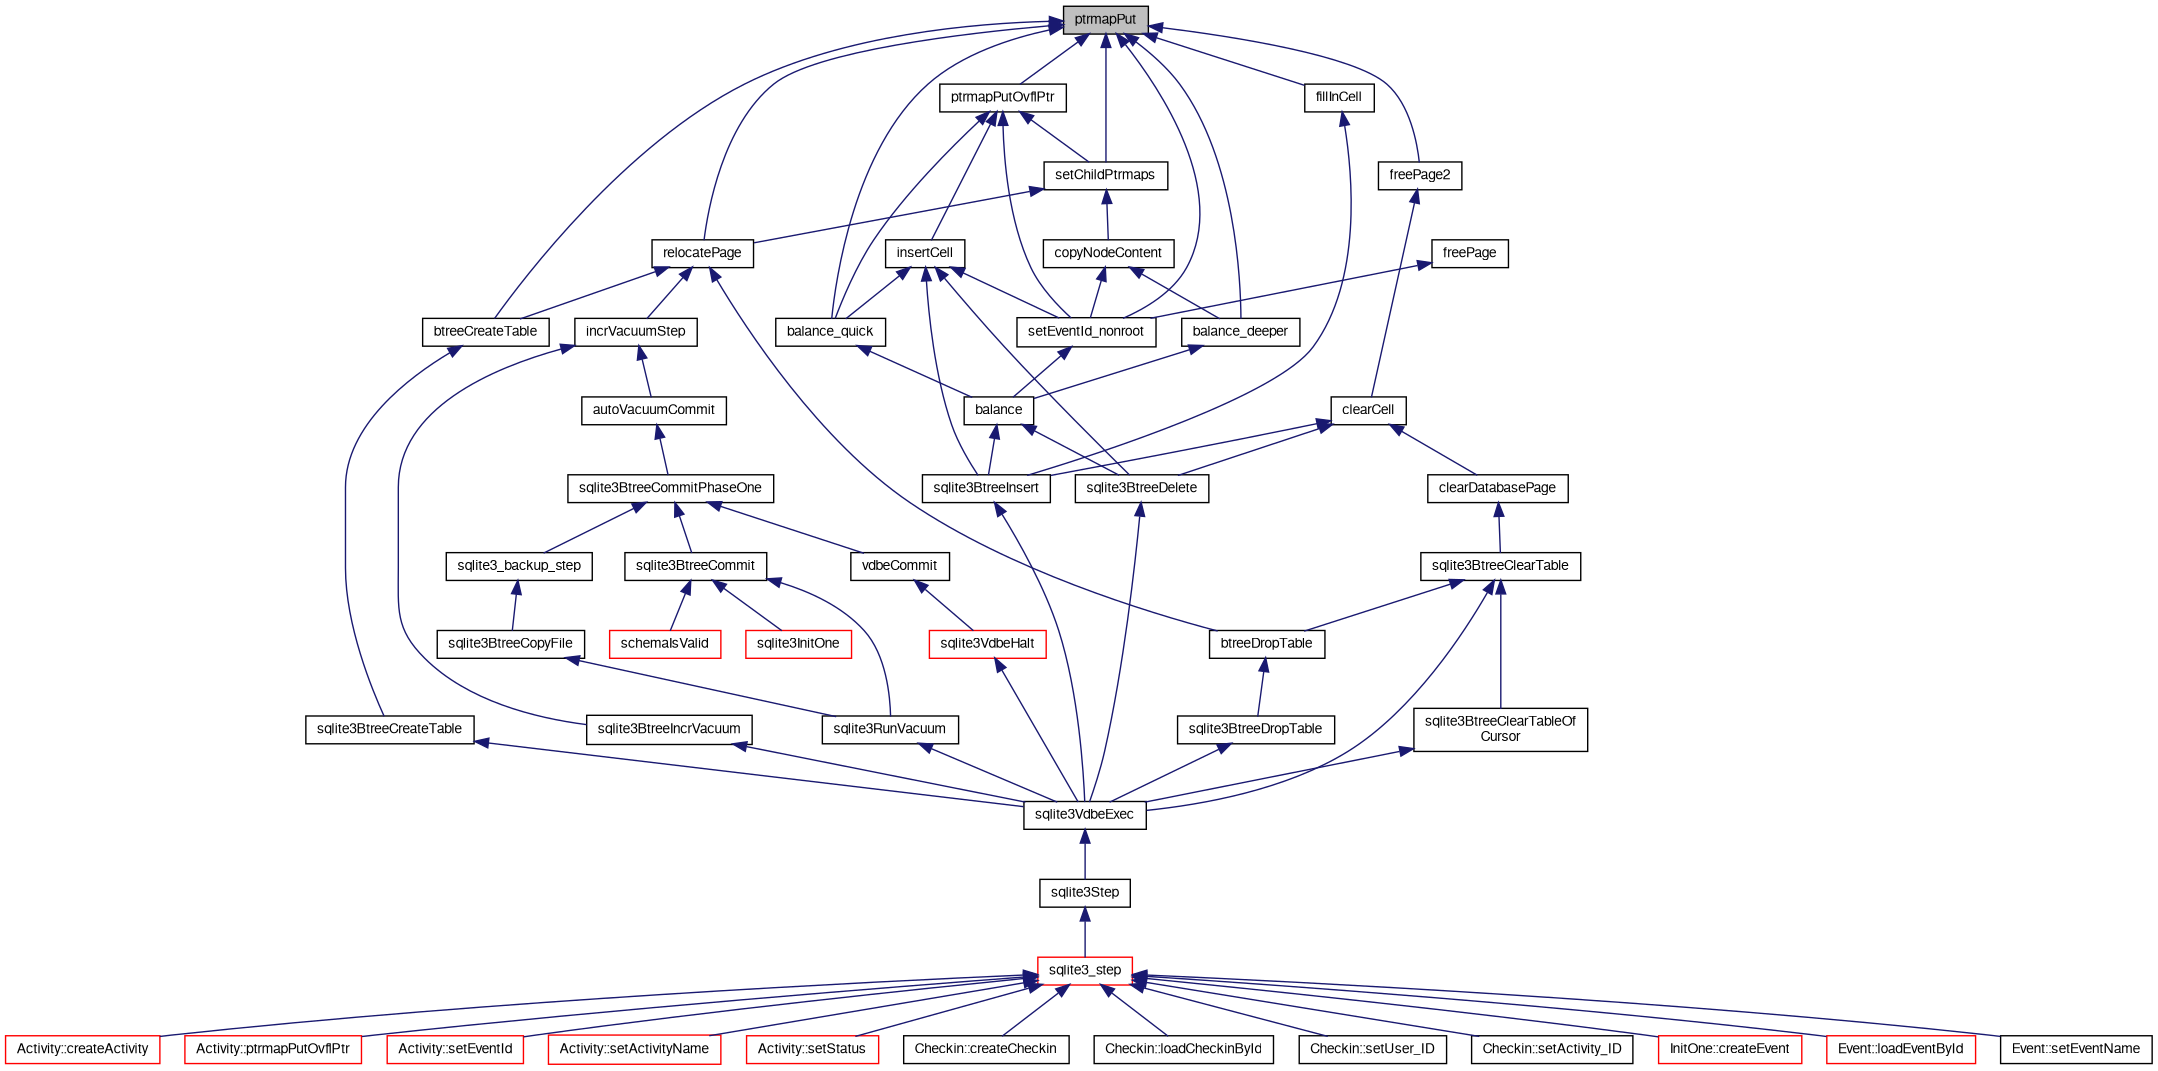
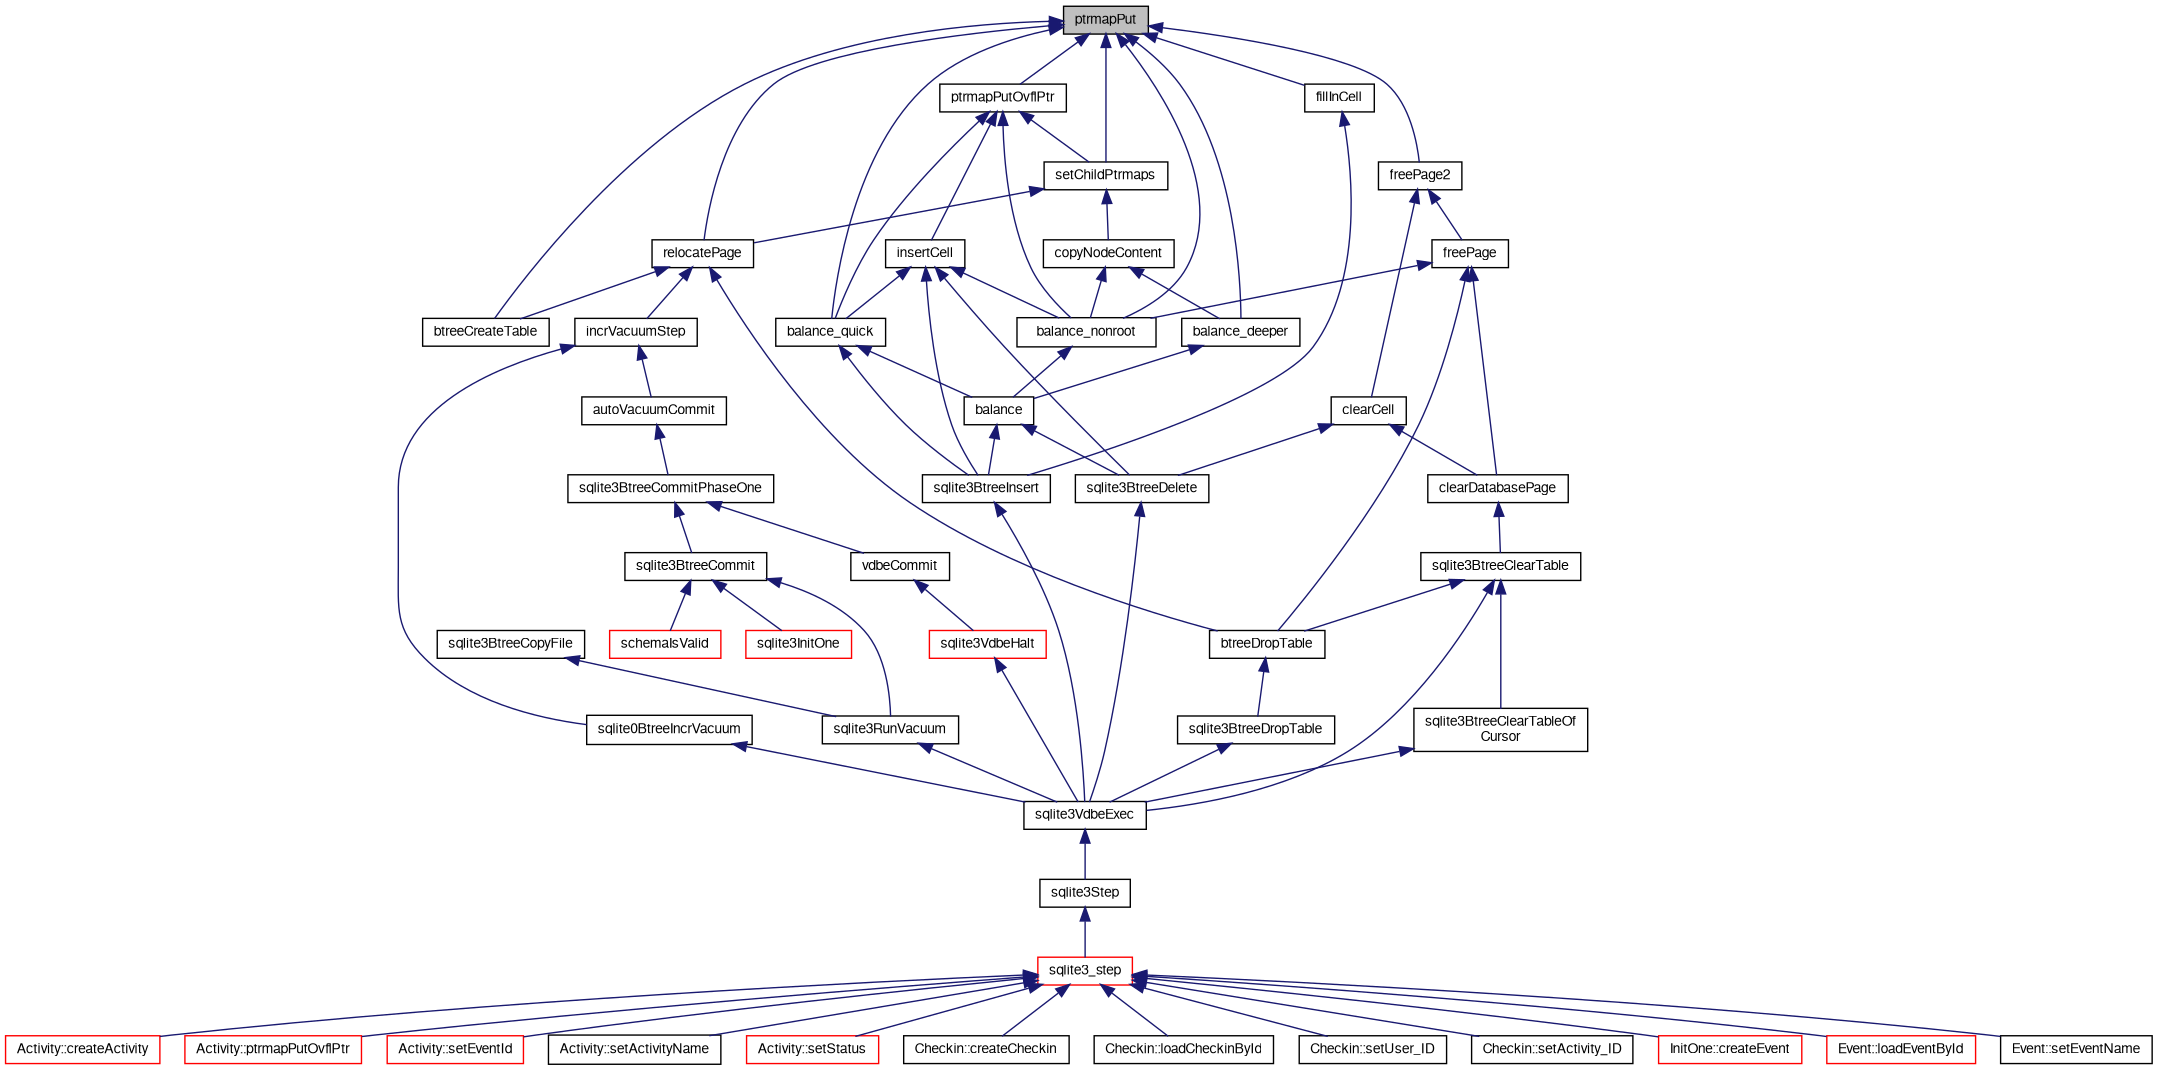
edge "freePage" -> "freePage2": added
node "setEventId_nonroot": label "setEventId_nonroot" -> "balance_nonroot"
edge "clearDatabasePage" -> "freePage": added
edge "sqlite3BtreeInsert" -> "clearCell": now "sqlite3BtreeInsert" -> "balance_quick"
edge "btreeDropTable" -> "freePage": added
node "sqlite3_backup_step": removed
node "sqlite3BtreeCreateTable": removed
node "sqlite3BtreeIncrVacuum": label "sqlite3BtreeIncrVacuum" -> "sqlite0BtreeIncrVacuum"
node "Activity::setActivityName": color red -> black
